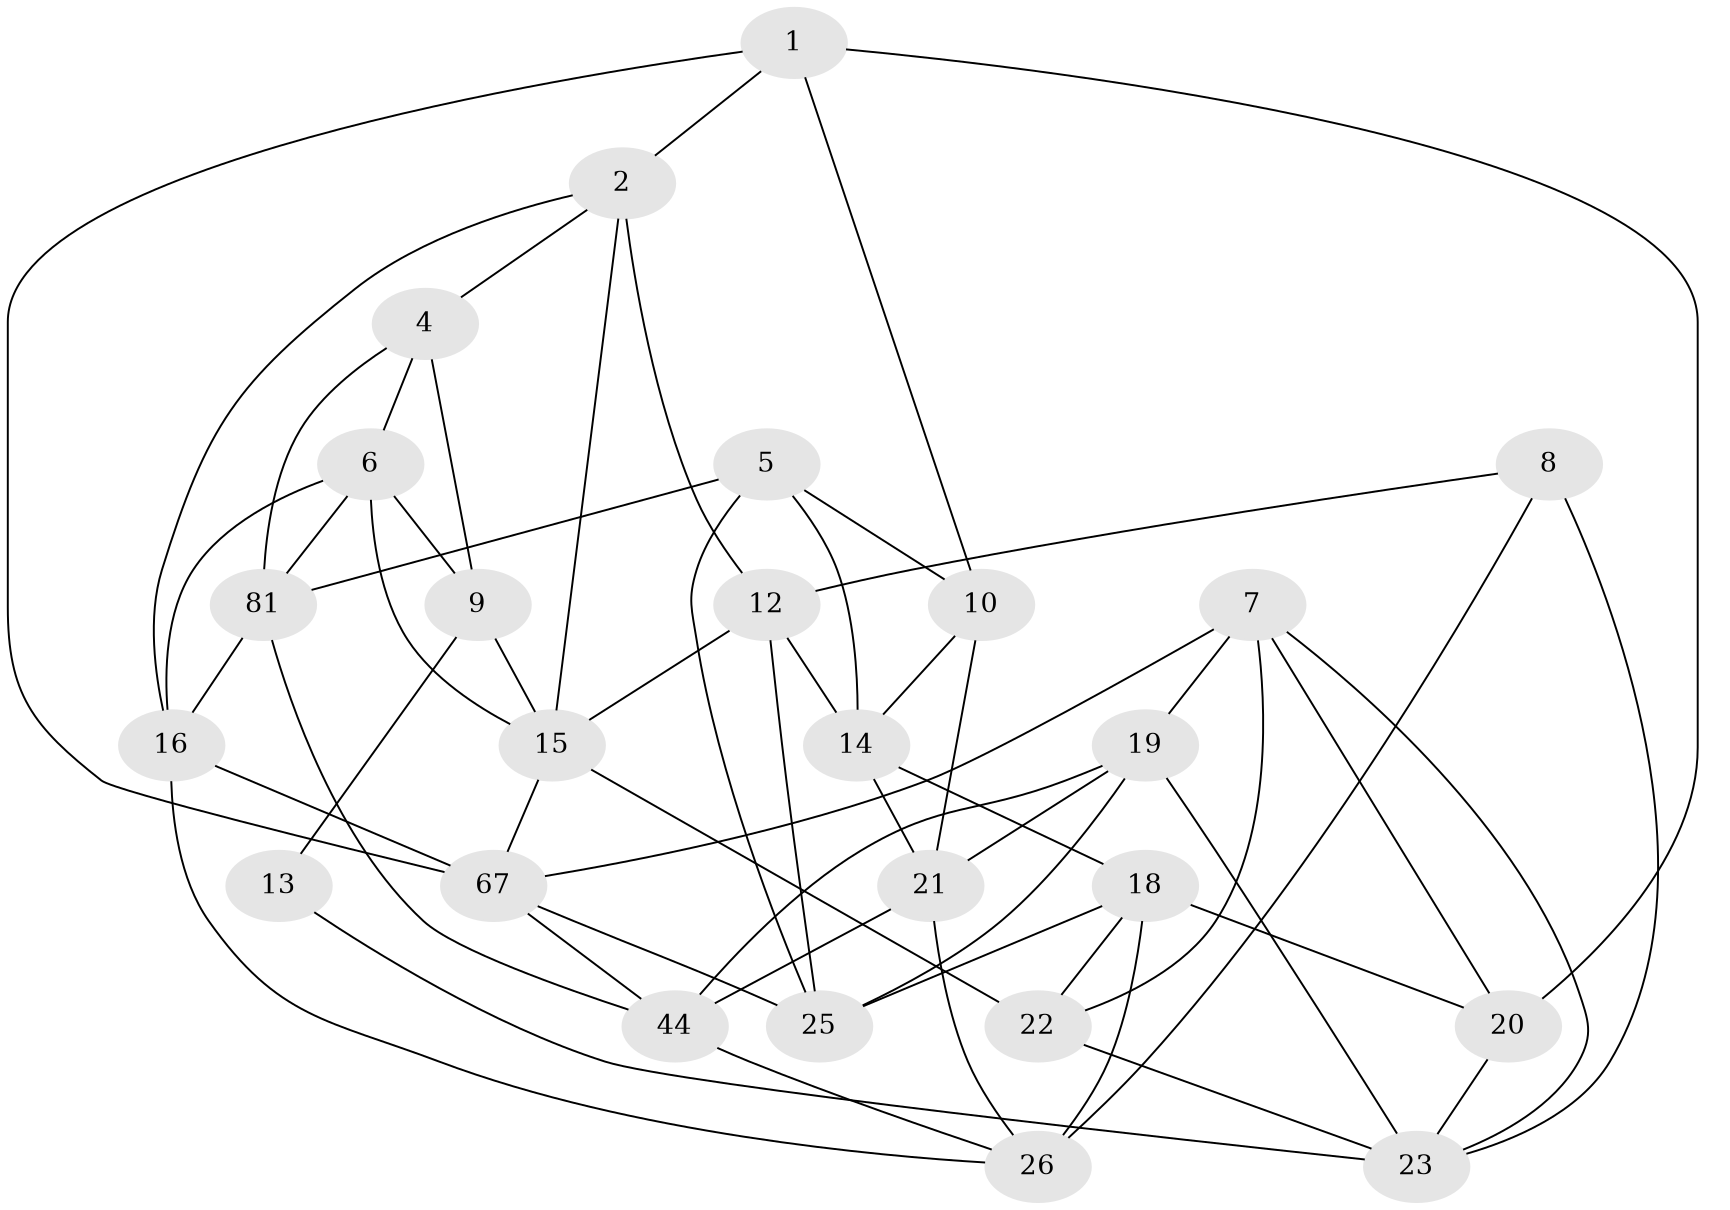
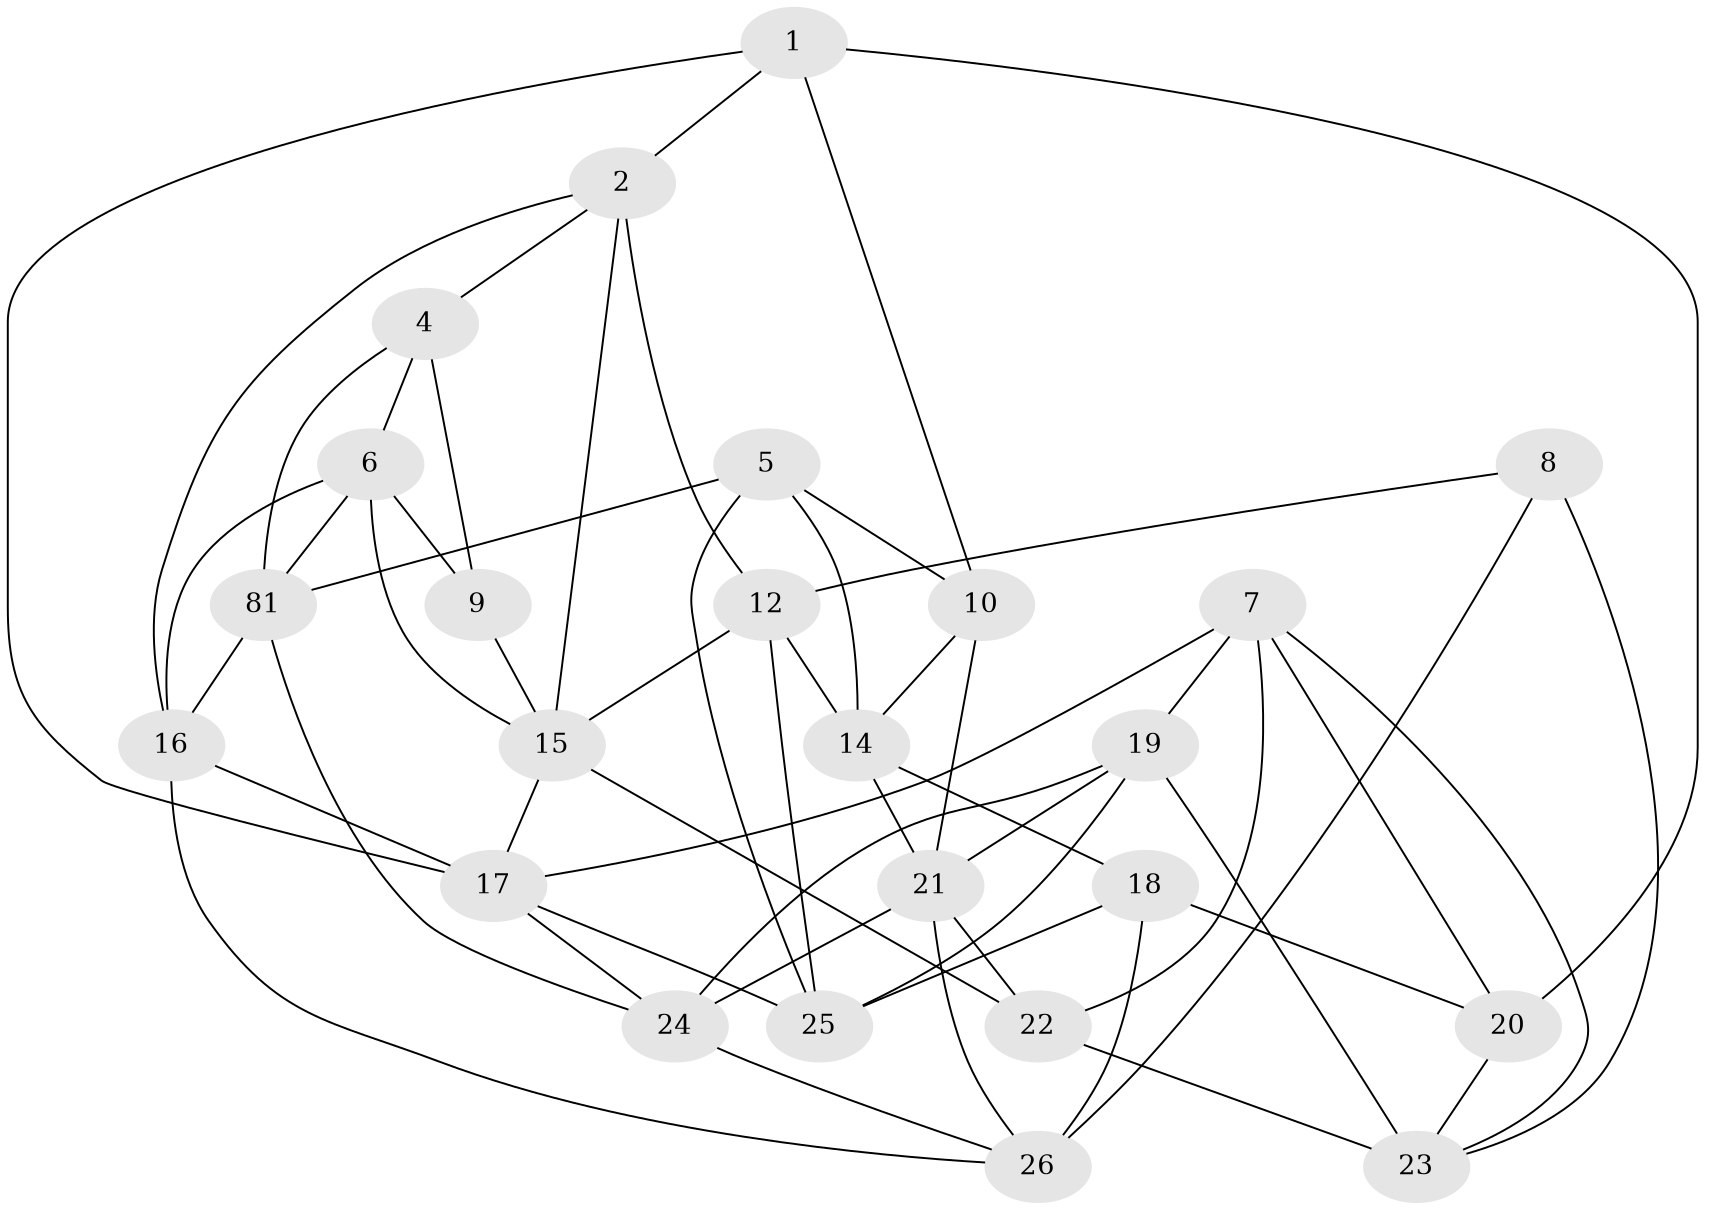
node "13": removed
node "67": label "67" -> "17"
edge "18" -- "22": now "21" -- "22"
node "44": label "44" -> "24"
